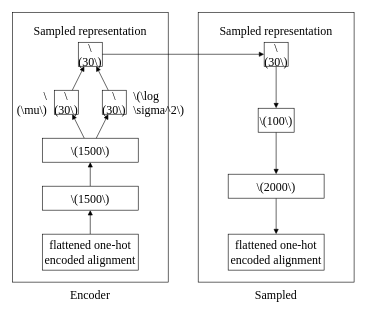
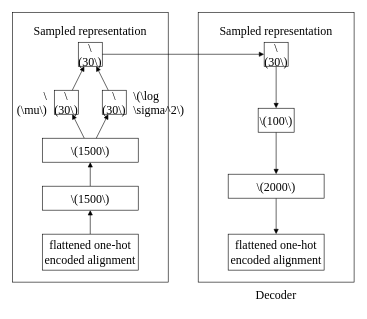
node "Encoder": removed
node "Sampled": label "Sampled" -> "Decoder"
